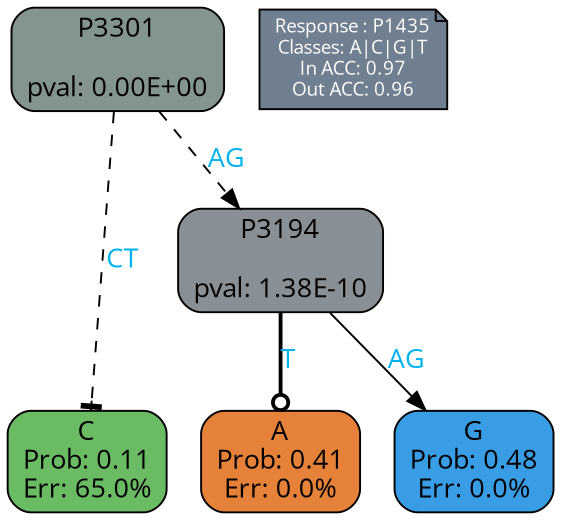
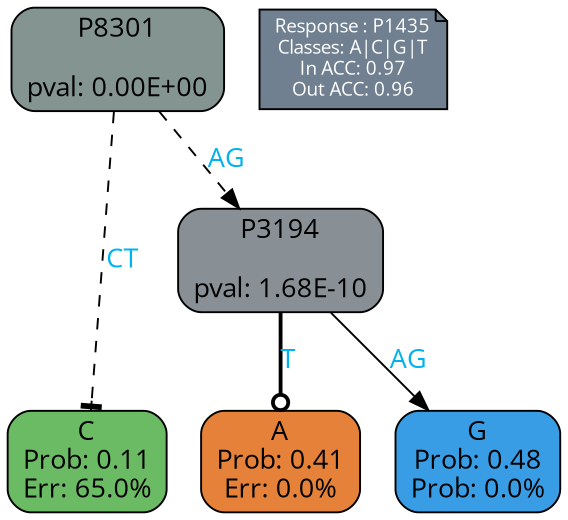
node "P3301 pval: 0.00E+00": label "P3301 pval: 0.00E+00" -> "P8301 pval: 0.00E+00"
node "P3194 pval: 1.38E-10": label "P3194 pval: 1.38E-10" -> "P3194 pval: 1.68E-10"
node "G Prob: 0.48 Err: 0.0%": label "G Prob: 0.48 Err: 0.0%" -> "G Prob: 0.48 Prob: 0.0%"
